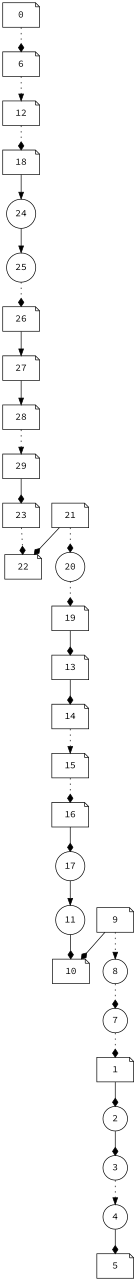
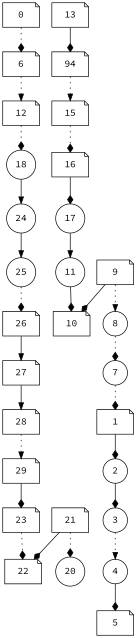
node "18": shape note -> circle
node "19": removed
node "14": label "14" -> "94"
